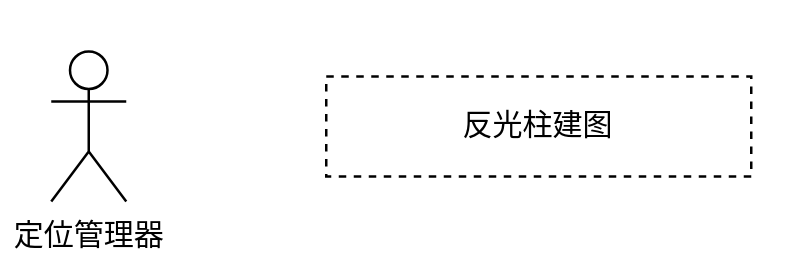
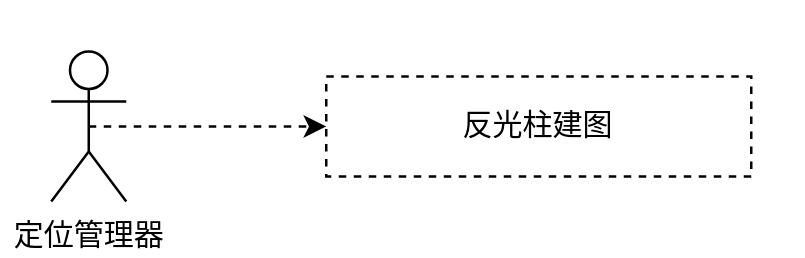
edge "定位管理器" -> "反光柱建图": added
